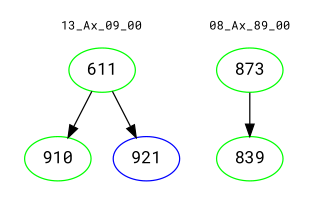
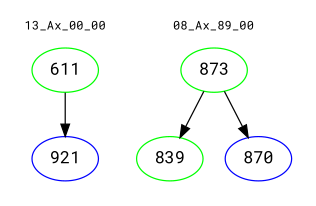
cluster "13_Ax_09_00": label "13_Ax_09_00" -> "13_Ax_00_00"
node "910": removed
node "870": added
